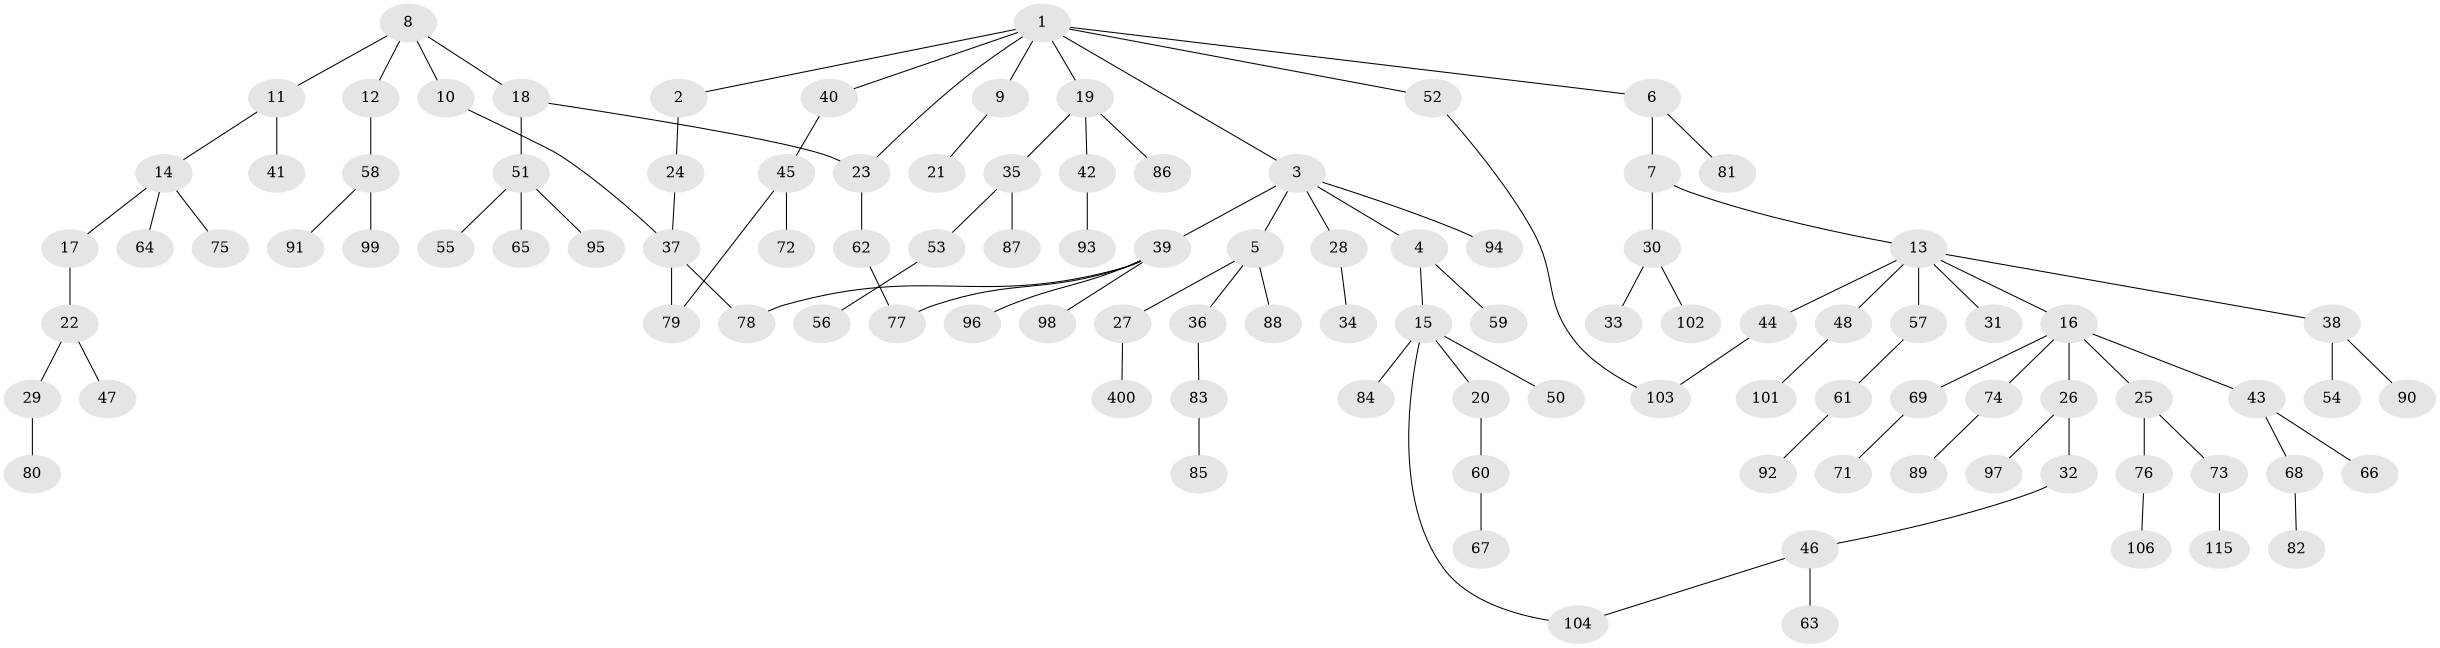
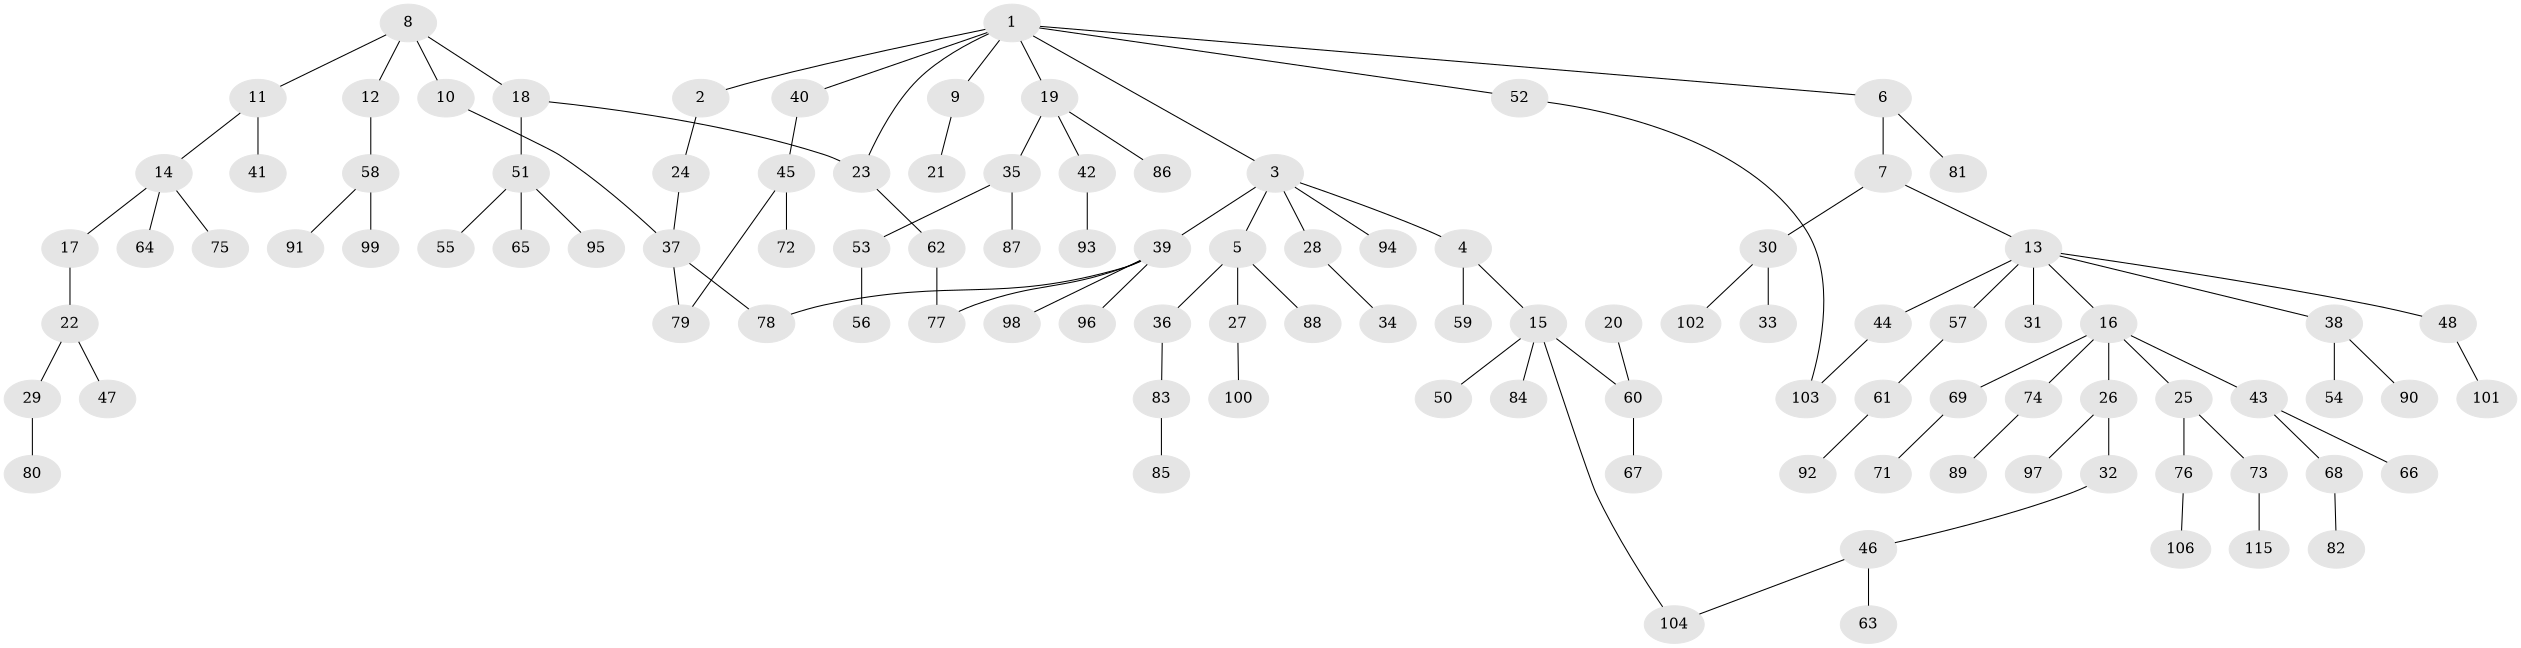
edge "15" -- "20": now "15" -- "60"
node "400": label "400" -> "100"
